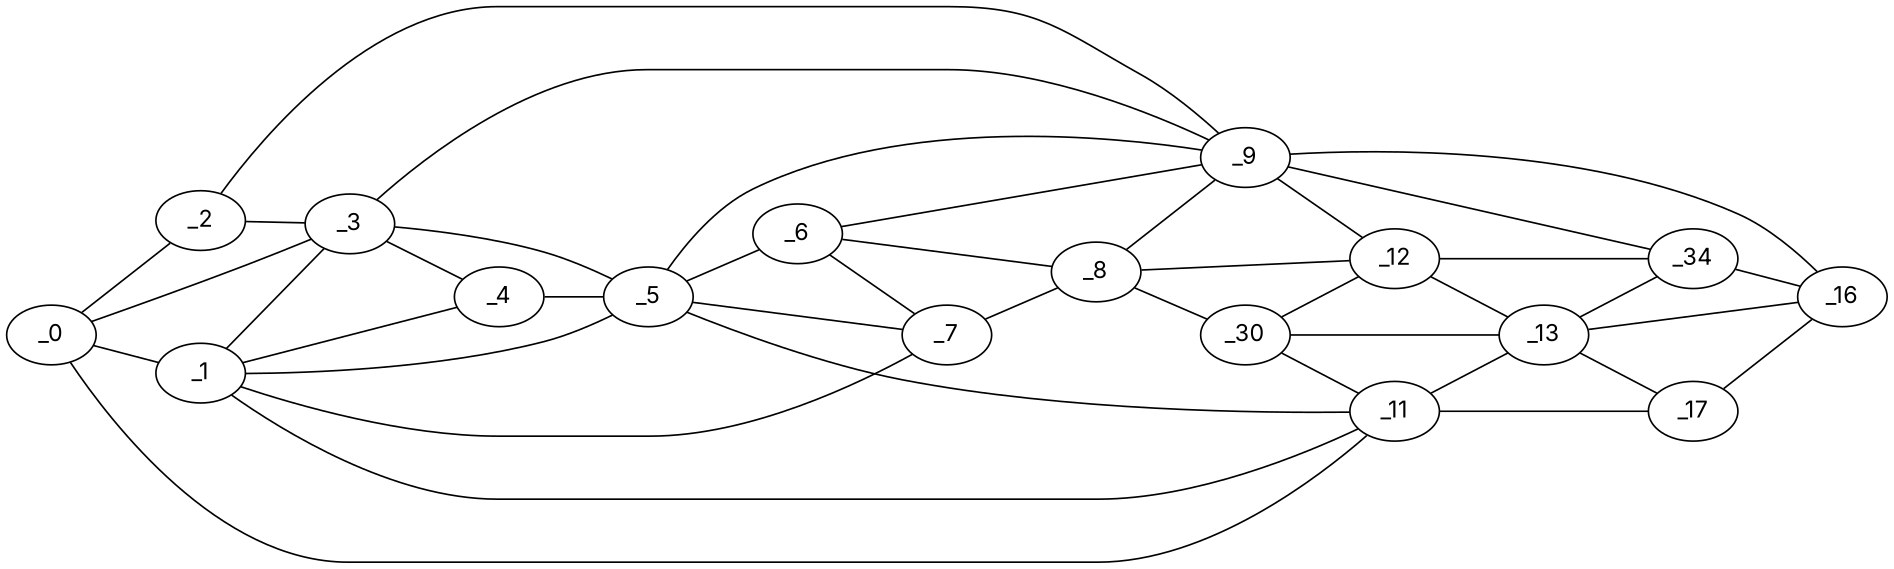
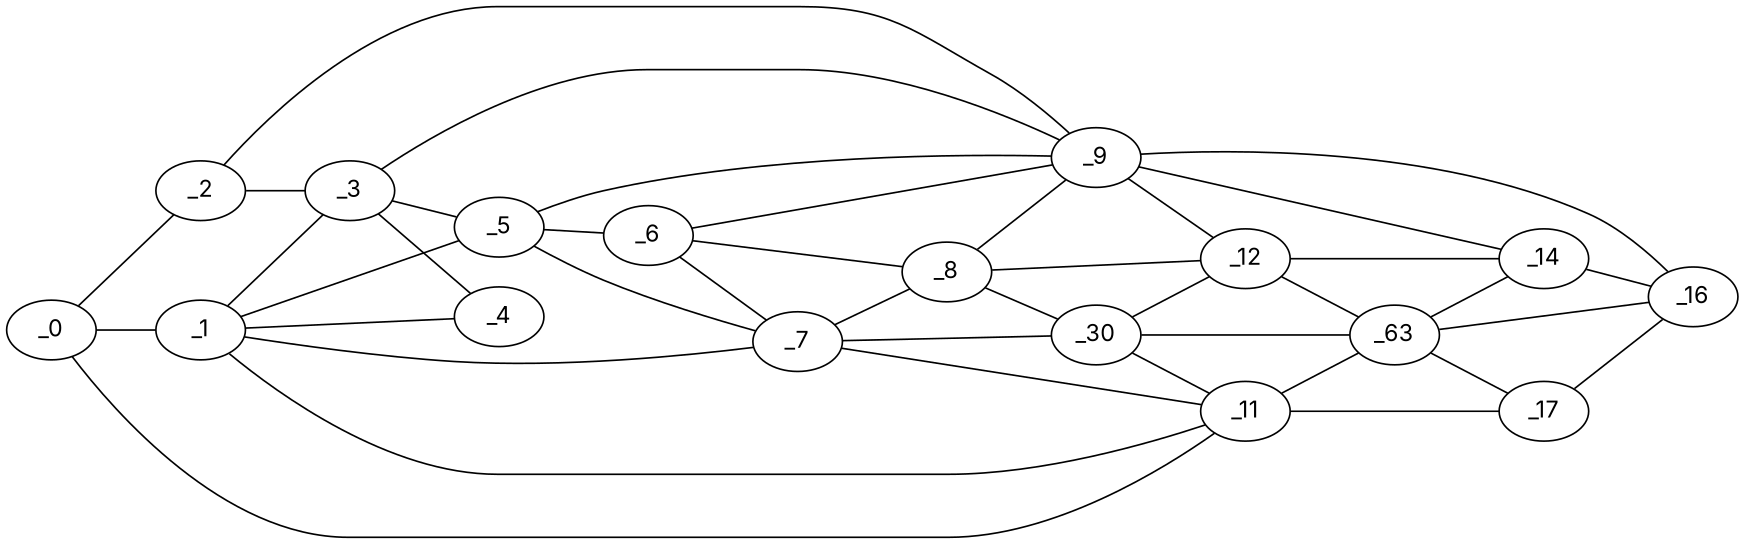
node "_34": label "_34" -> "_14"
edge "_3" -- "_0": removed
edge "_4" -- "_5": removed
node "_13": label "_13" -> "_63"
edge "_30" -- "_7": added
edge "_5" -- "_11": now "_7" -- "_11"
